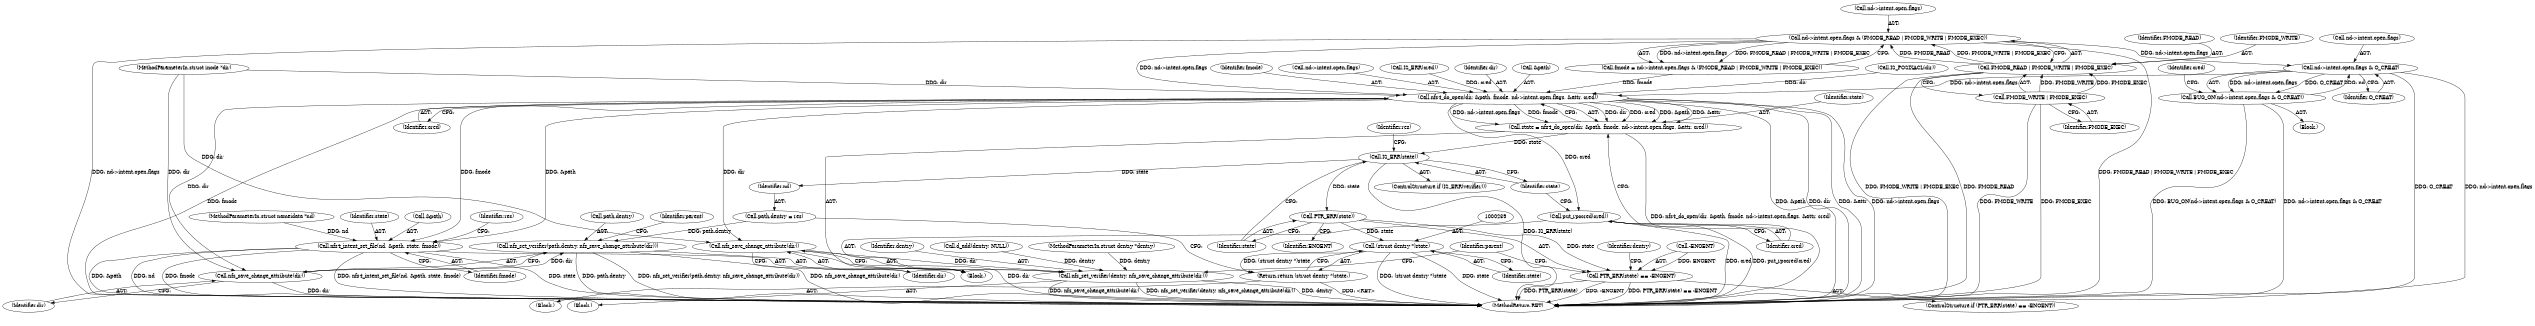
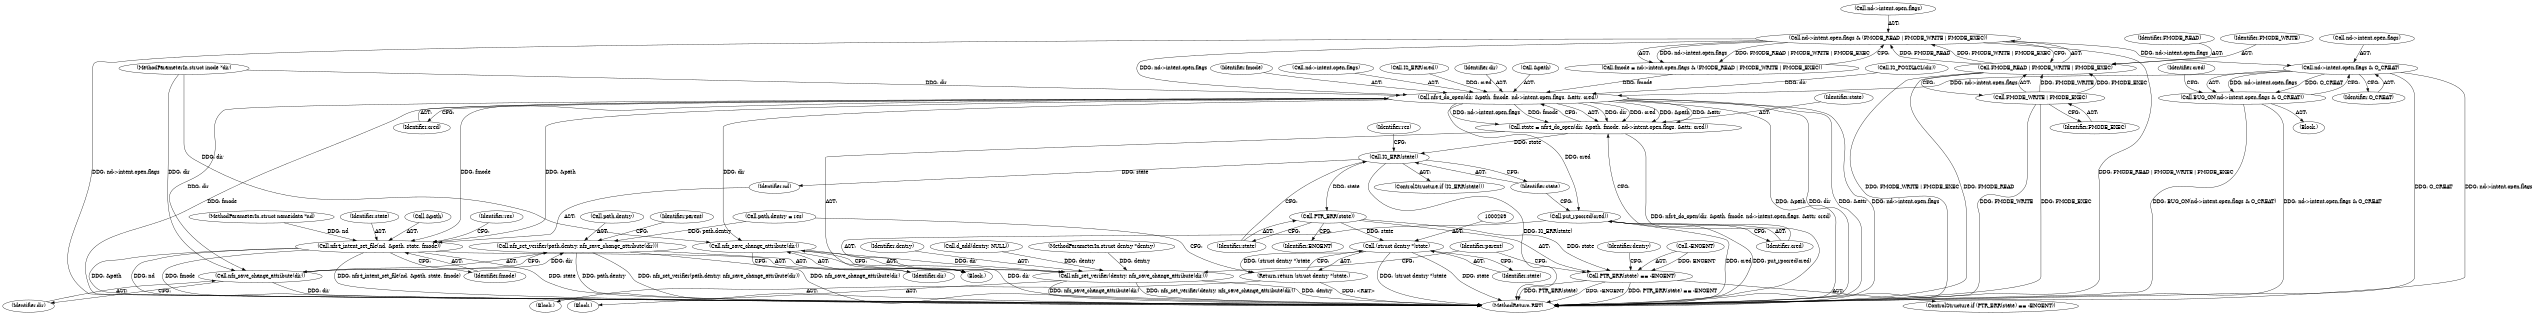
edge "(Call,BUG_ON(nd->intent.open.flags & O_CREAT))" -> "(Call,nd->intent.open.flags & O_CREAT)": label "DDG: nd" -> "CFG: "
node "(ControlStructure,if (IS_ERR(verifier)))": label "(ControlStructure,if (IS_ERR(verifier)))" -> "(ControlStructure,if (IS_ERR(state)))"
edge "(Identifier,nd)" -> "(Call,path.dentry = res)": now "(Identifier,nd)" -> "(Call,nfs4_intent_set_file(nd, &path, state, fmode))"
